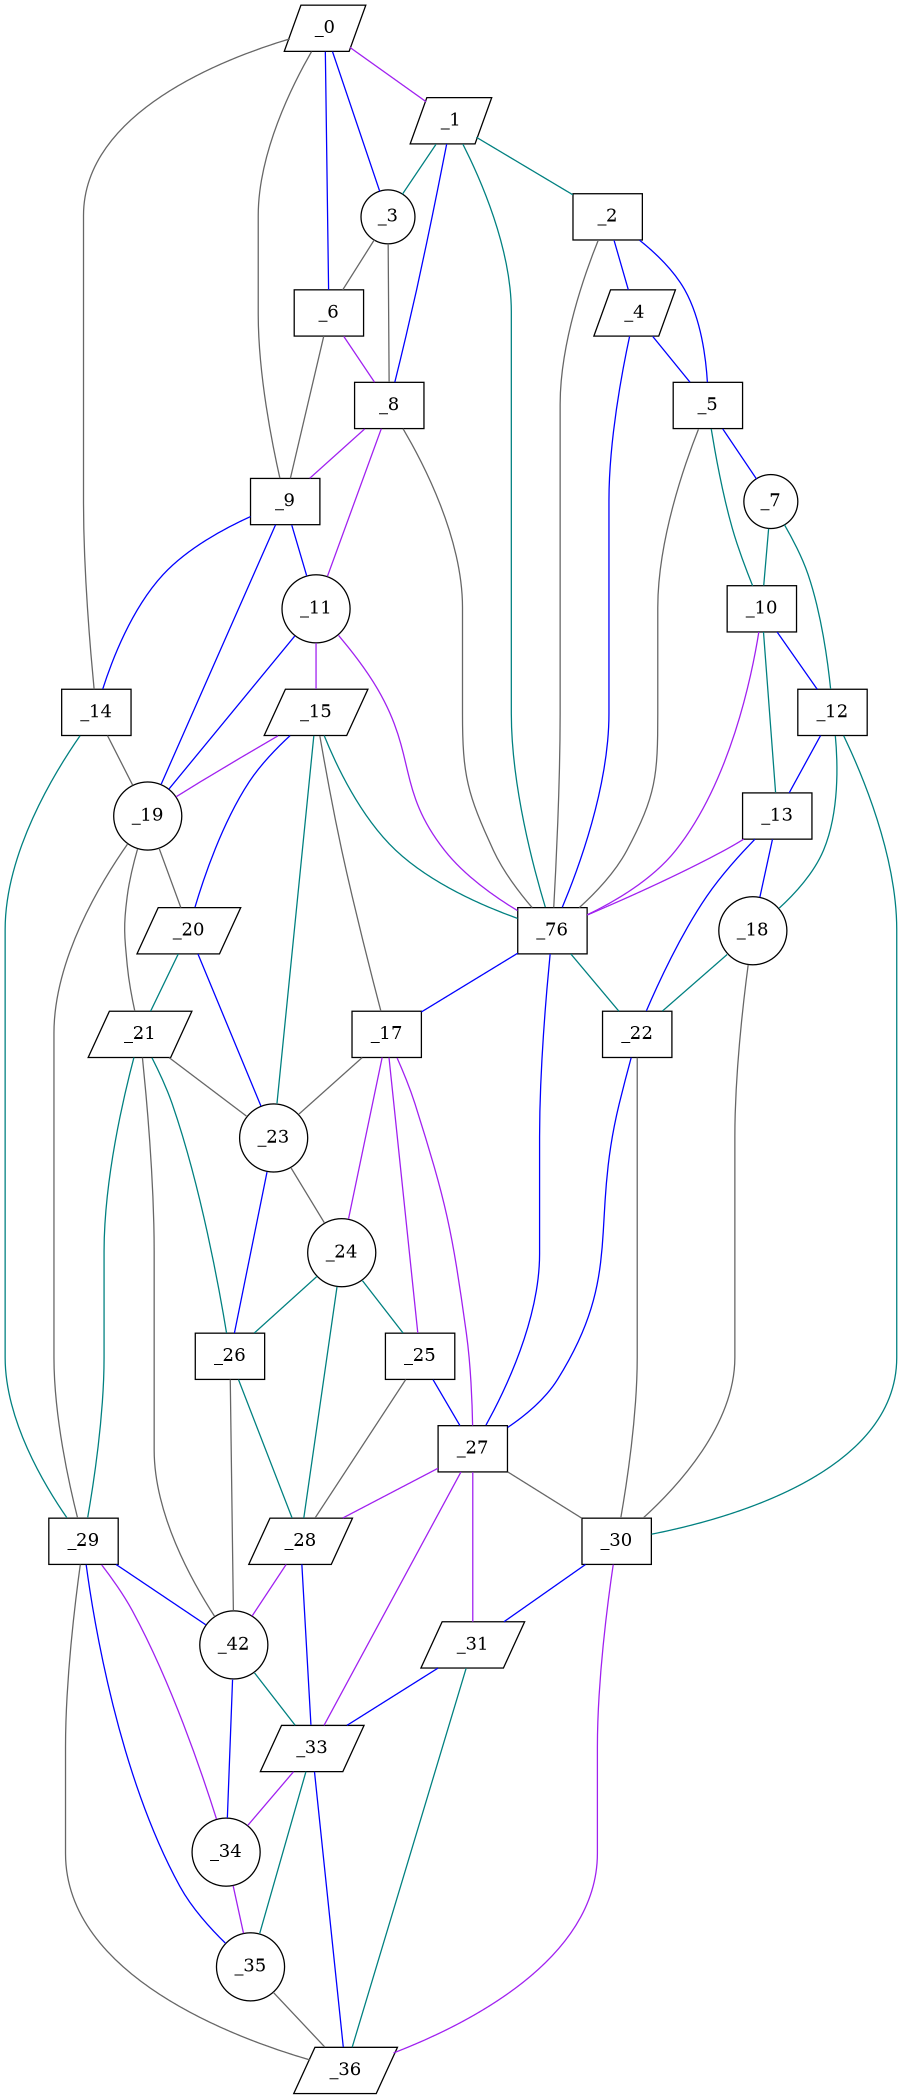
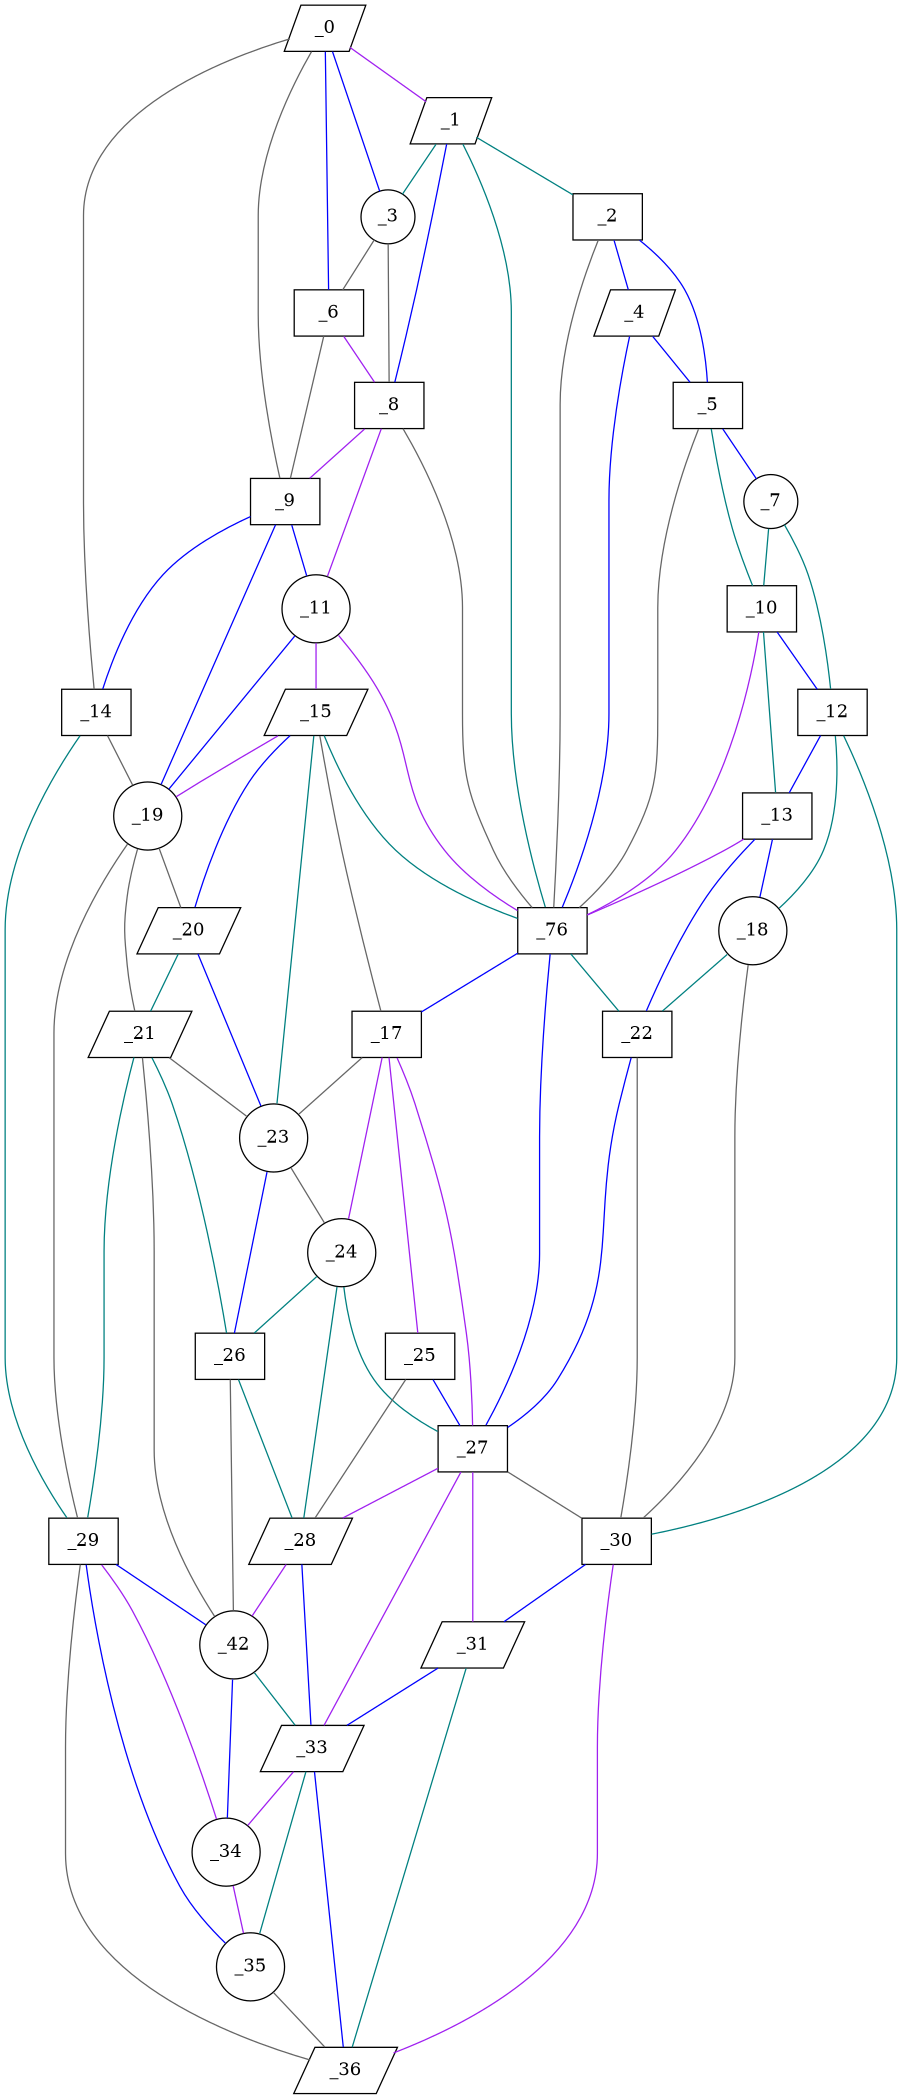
edge "_24" -- "_25": now "_24" -- "_27"
